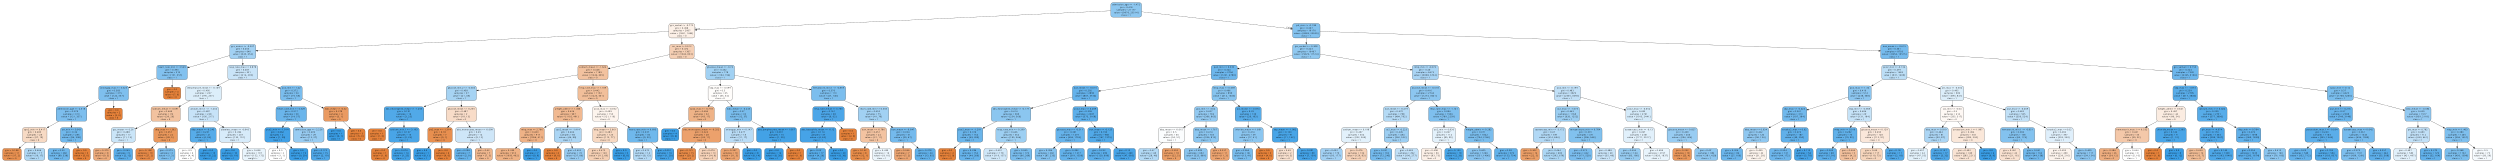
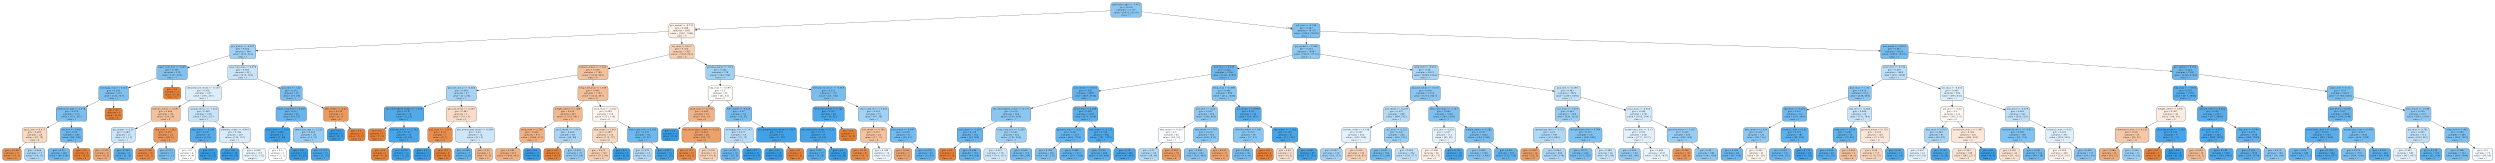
node "gini = 0.337 samples = 10 value = [11, 3] class = 0": fillcolor #eca36f -> #6cb6ec
node "gini = 0.444 samples = 9 value = [5, 10] class = 1": fillcolor #ffffff -> #9ccef2
